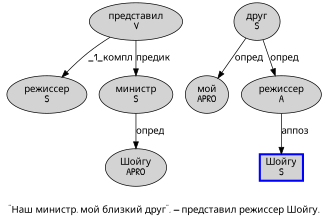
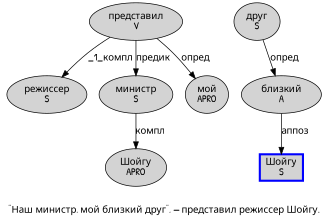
edge "друг S" -> "мой APRO": now "представил V" -> "мой APRO"
node "режиссер A": label "режиссер A" -> "близкий A"
edge "министр S" -> "Шойгу APRO": label "опред" -> "компл"
